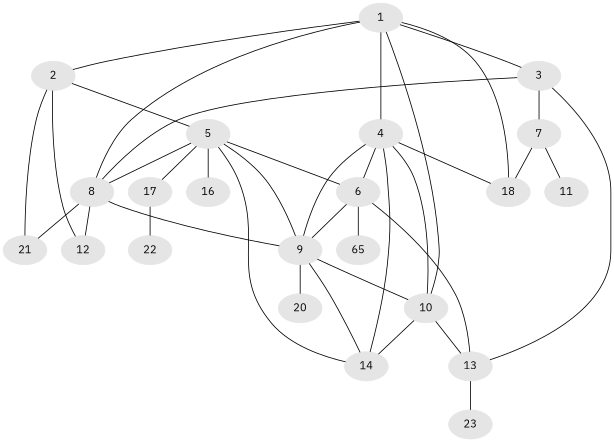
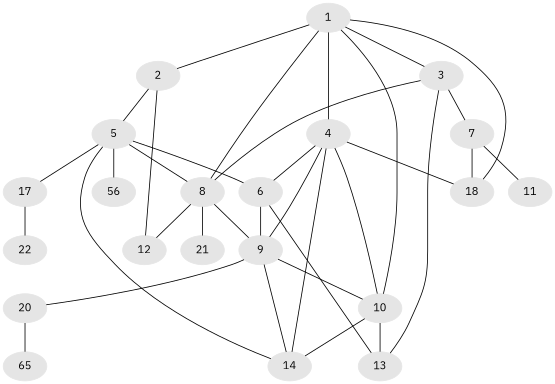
edge "2" -- "21": removed
edge "5" -- "9": removed
node "16": label "16" -> "56"
edge "6" -- "65": now "20" -- "65"
node "23": removed
